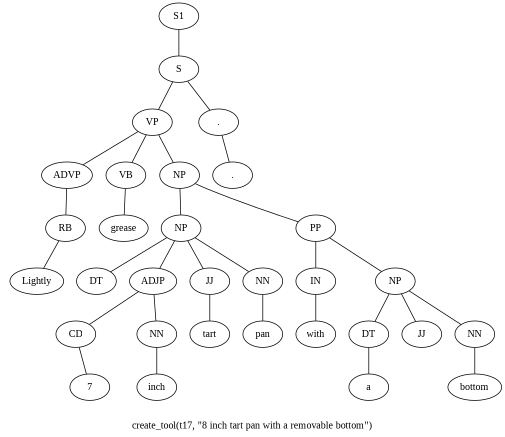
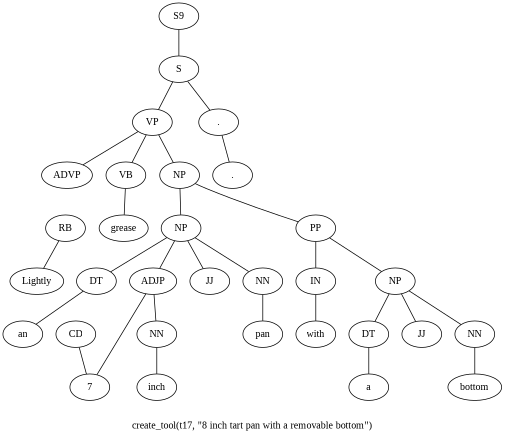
node "S1": label "S1" -> "S9"
edge "ADVP" -- "RB": removed
edge "ADJP" -- "CD": now "ADJP" -- "7"
node "an": added
node "tart": removed
